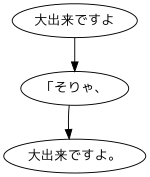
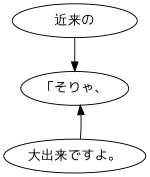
node "大出来ですよ": label "大出来ですよ" -> "近来の"
edge "「そりゃ、" -> "大出来ですよ。": reversed
